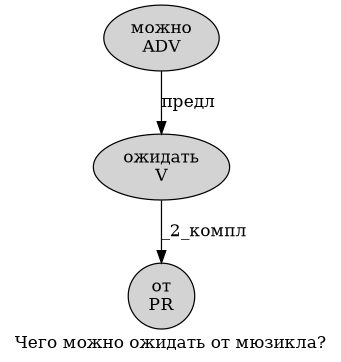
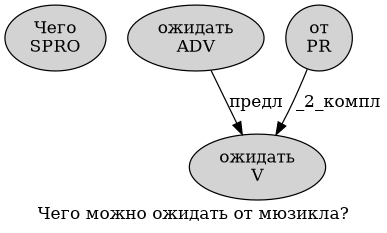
node "Чего SPRO": added
node "можно ADV": label "можно ADV" -> "ожидать ADV"
edge "ожидать V" -> "от PR": reversed
